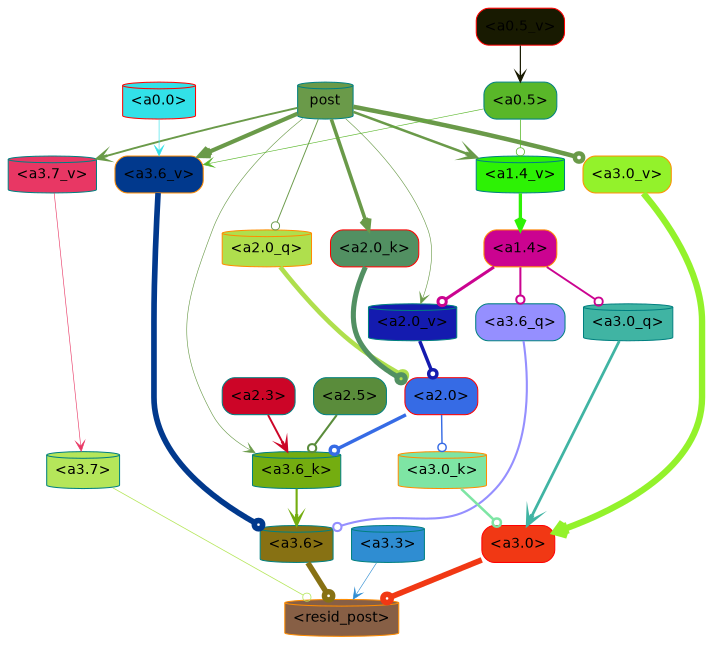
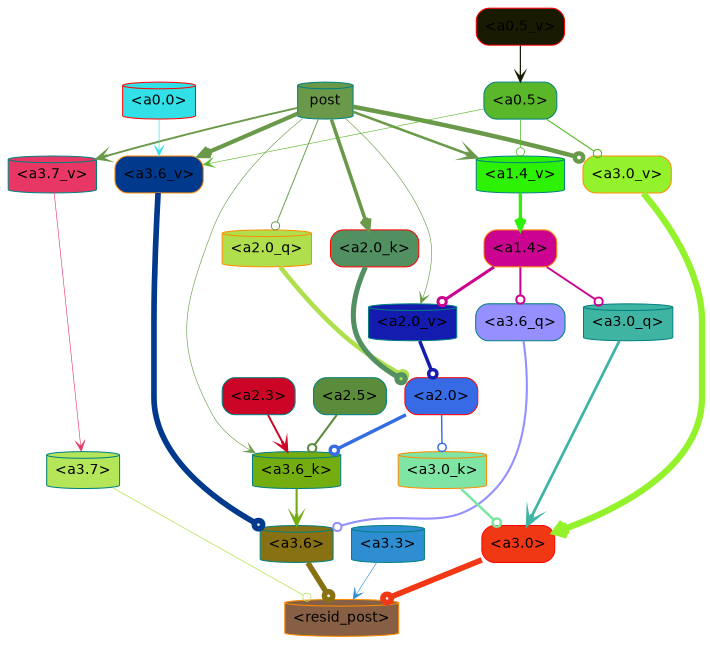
edge "<a0.5>" -> "<a3.0_v>": added
